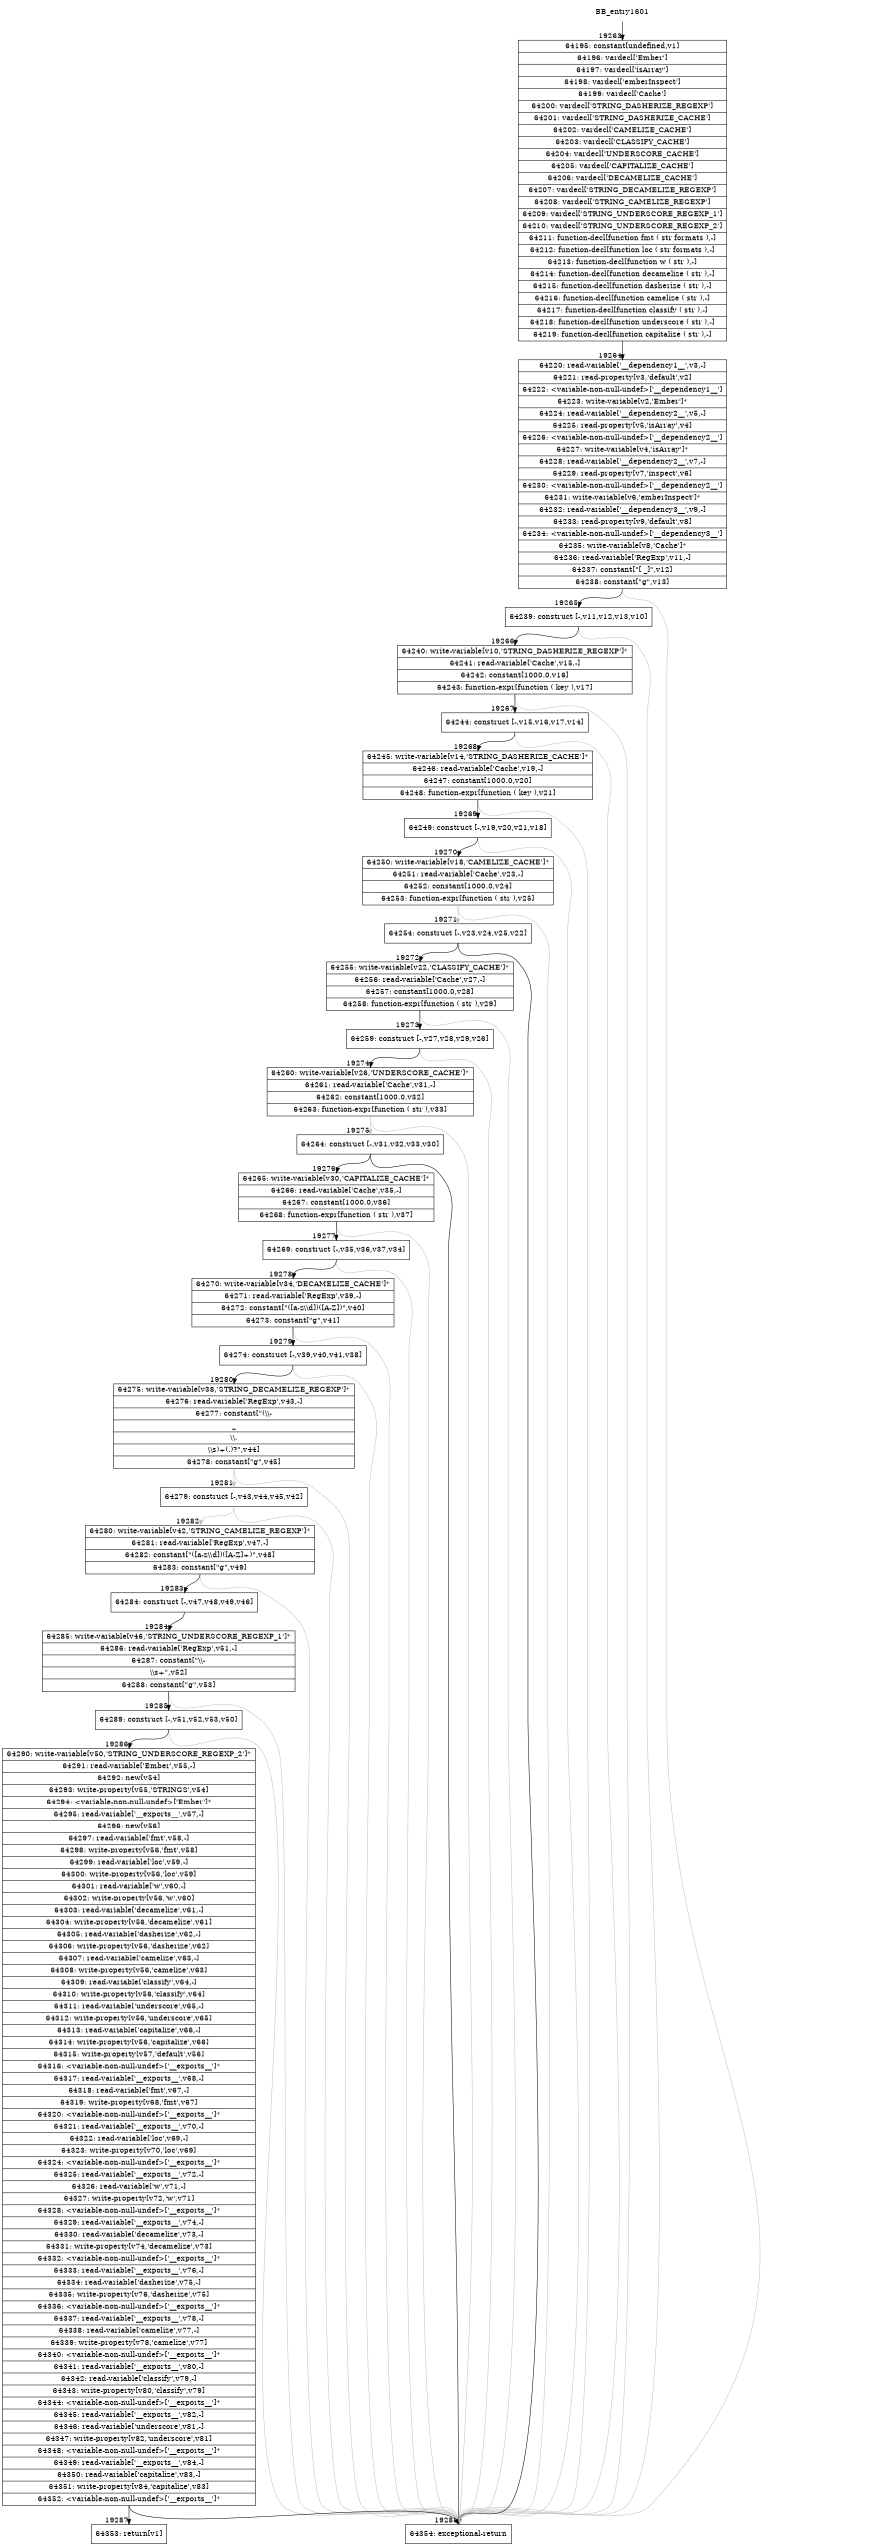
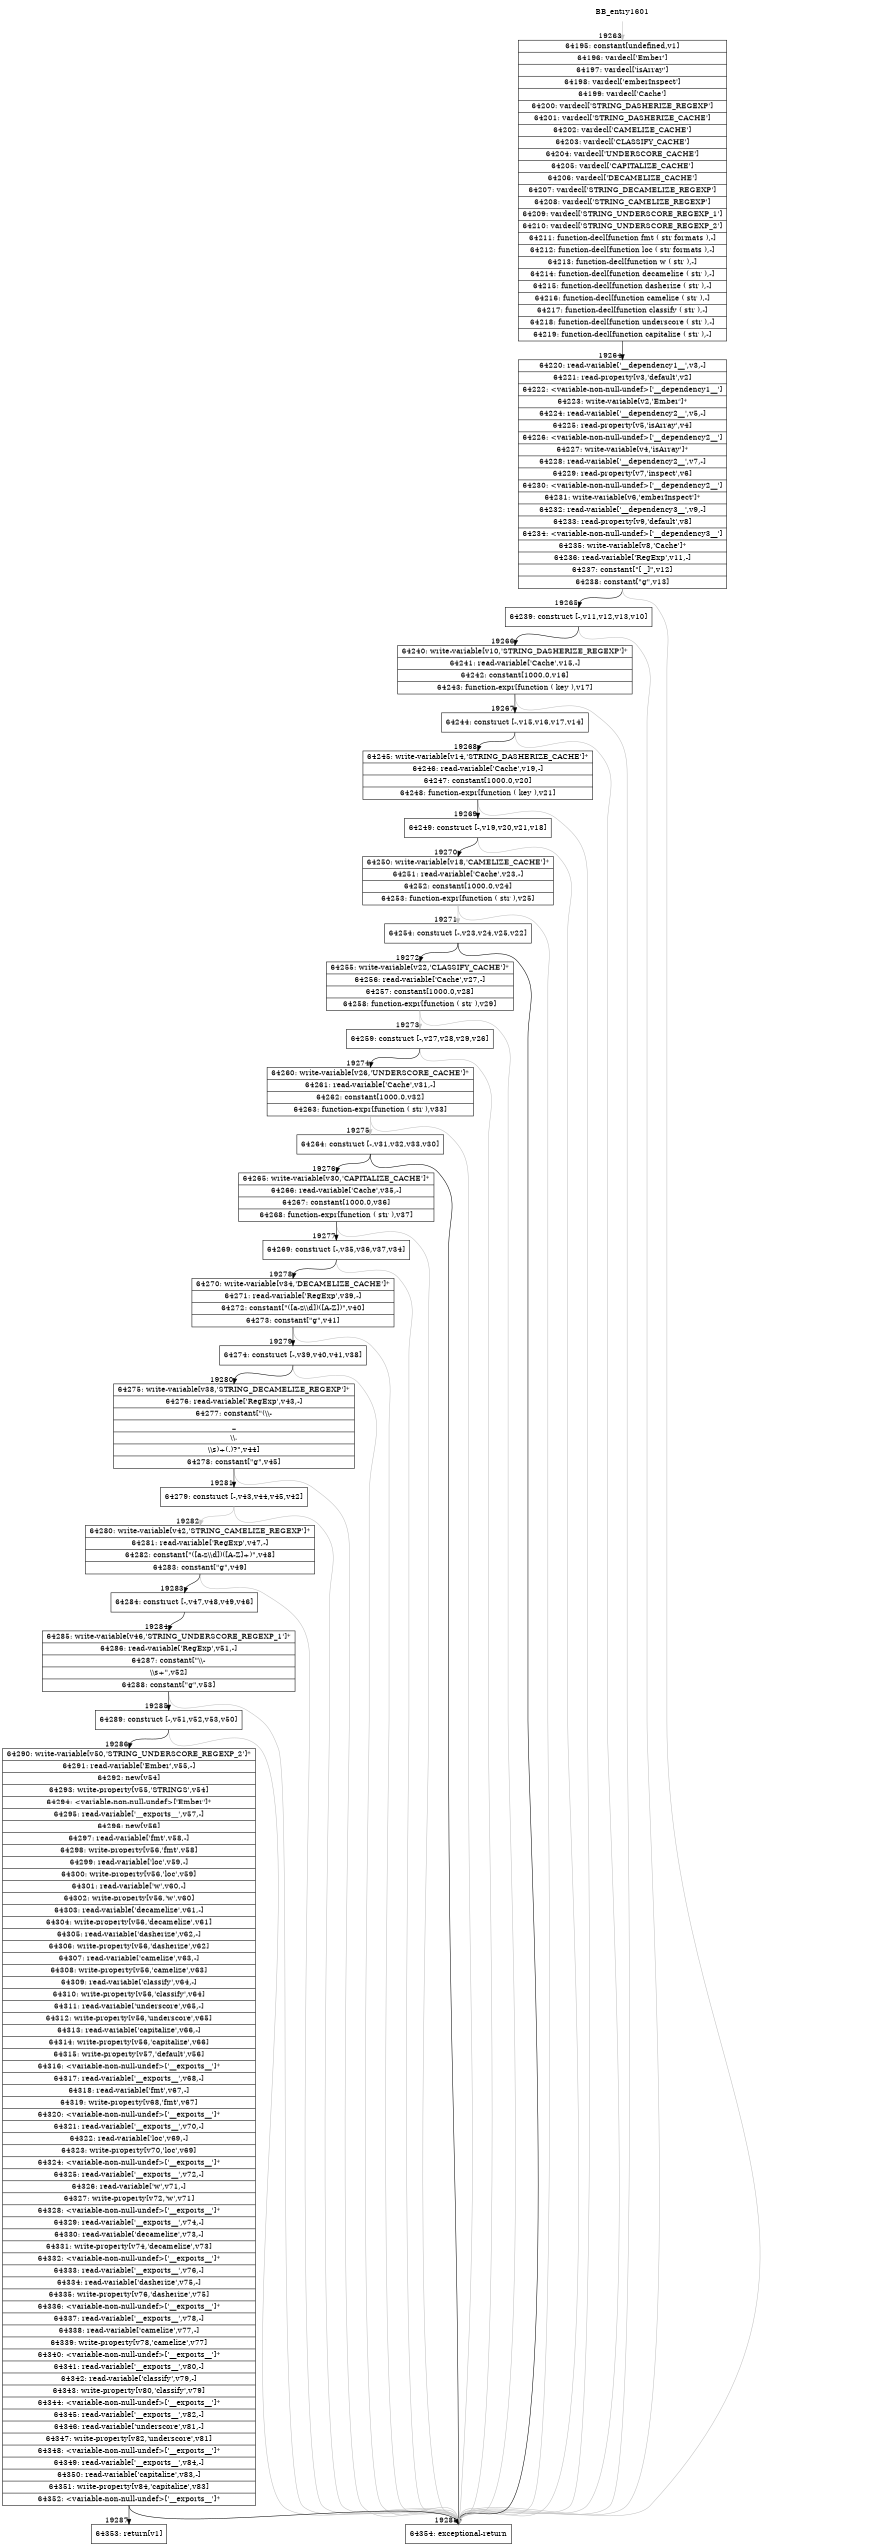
edge "BB_entry1601" -> "64195: constant[undefined,v1]": color black -> gray
edge "64255: write-variable[v22,'CLASSIFY_CACHE']*" -> "64259: construct [-,v27,v28,v29,v26]": color black -> gray
edge "64275: write-variable[v38,'STRING_DECAMELIZE_REGEXP']*" -> "64279: construct [-,v43,v44,v45,v42]": color gray -> black
